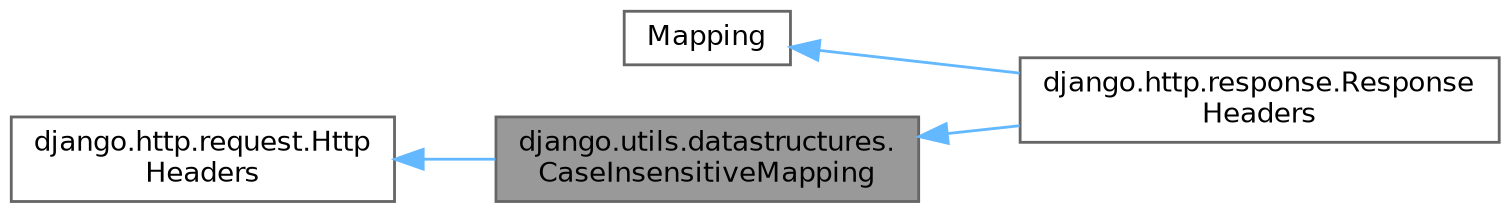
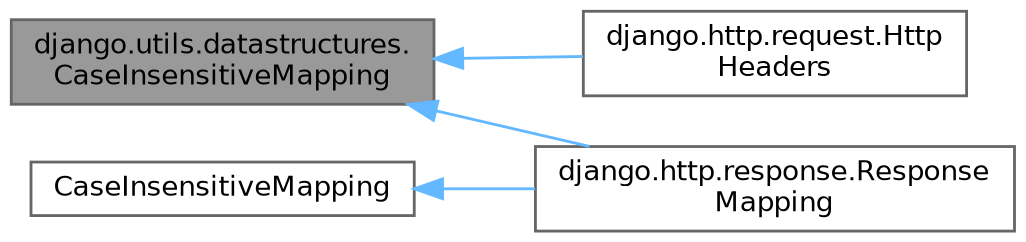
node "Mapping": label "Mapping" -> "CaseInsensitiveMapping"
node "django.http.response.Response Headers": label "django.http.response.Response Headers" -> "django.http.response.Response Mapping"
edge "django.utils.datastructures. CaseInsensitiveMapping" -> "django.http.request.Http Headers": reversed
